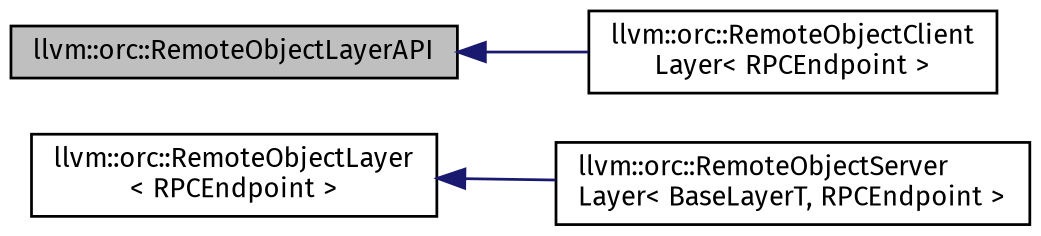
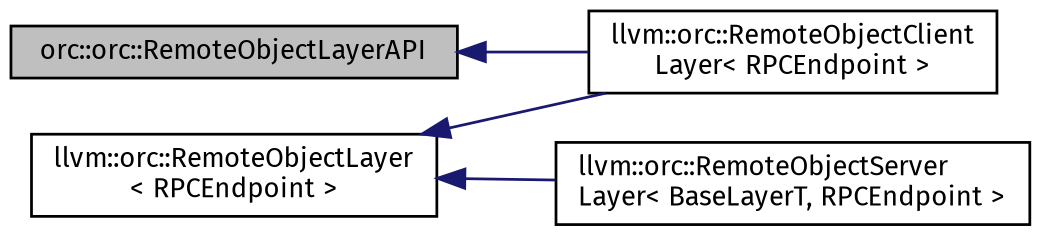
node "llvm::orc::RemoteObjectLayerAPI": label "llvm::orc::RemoteObjectLayerAPI" -> "orc::orc::RemoteObjectLayerAPI"
edge "llvm::orc::RemoteObjectClient Layer< RPCEndpoint >" -> "llvm::orc::RemoteObjectLayer < RPCEndpoint >": added
